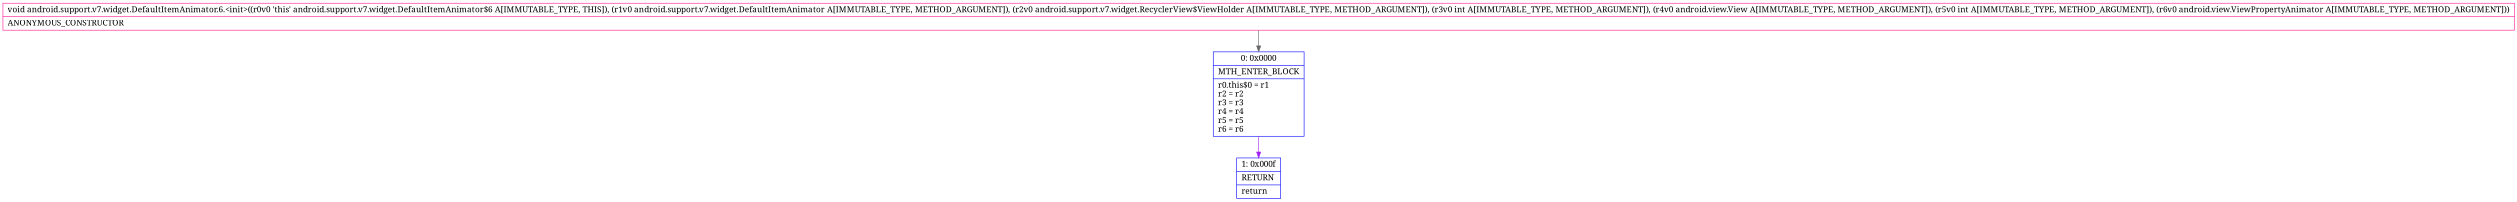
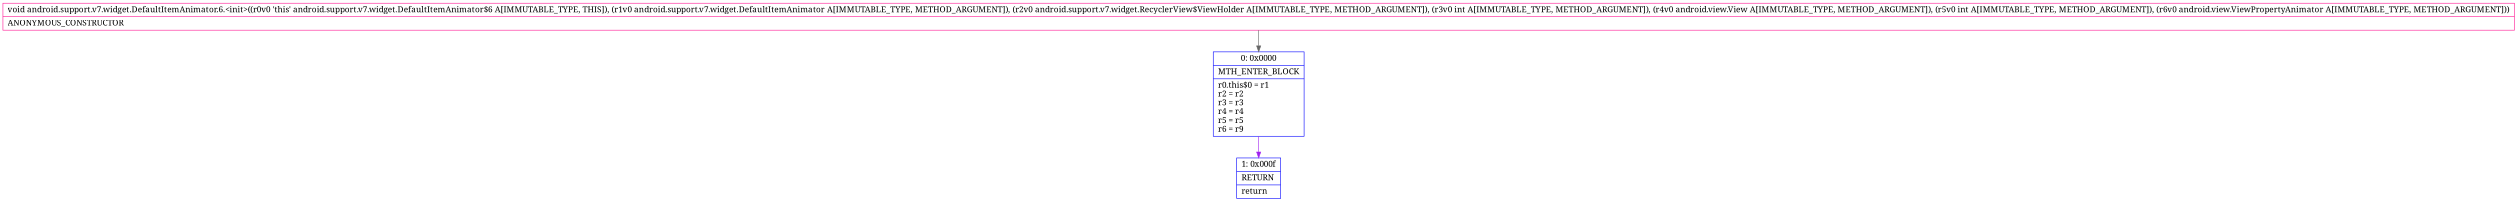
node "0: 0x0000": text "r6 = r6" -> "r6 = r9"
